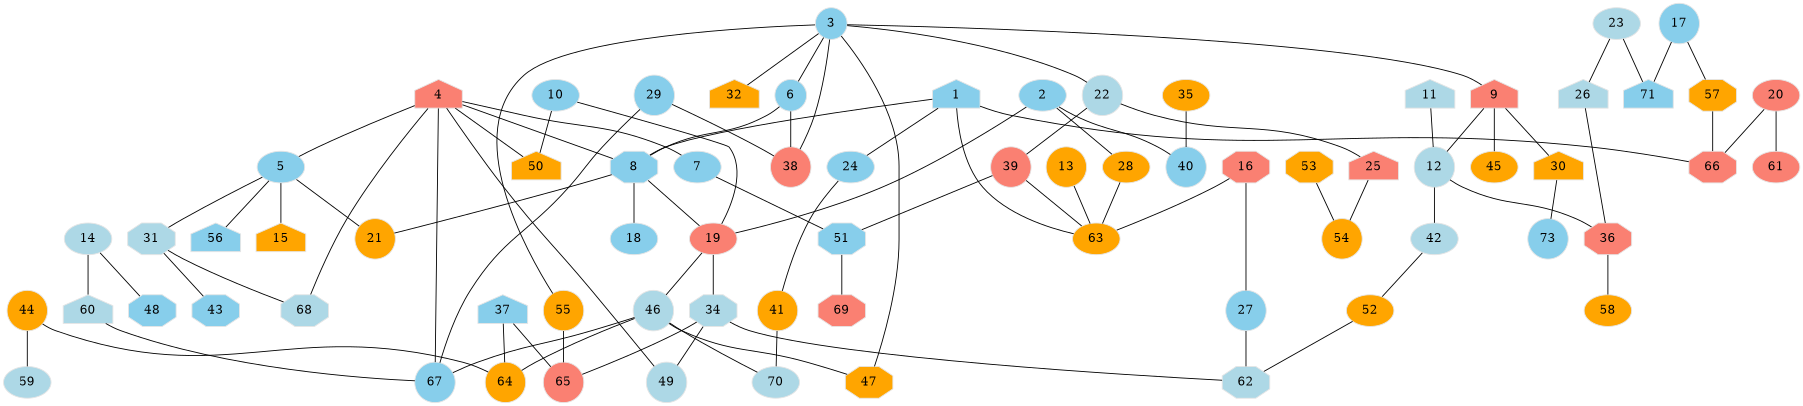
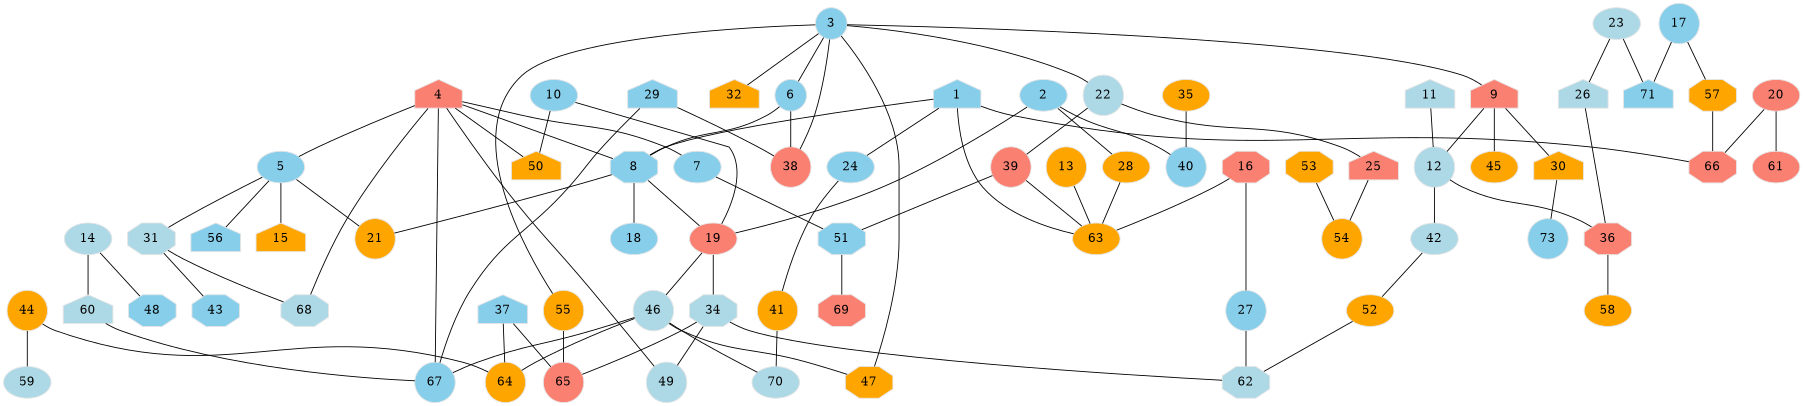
node "29": shape circle -> house
